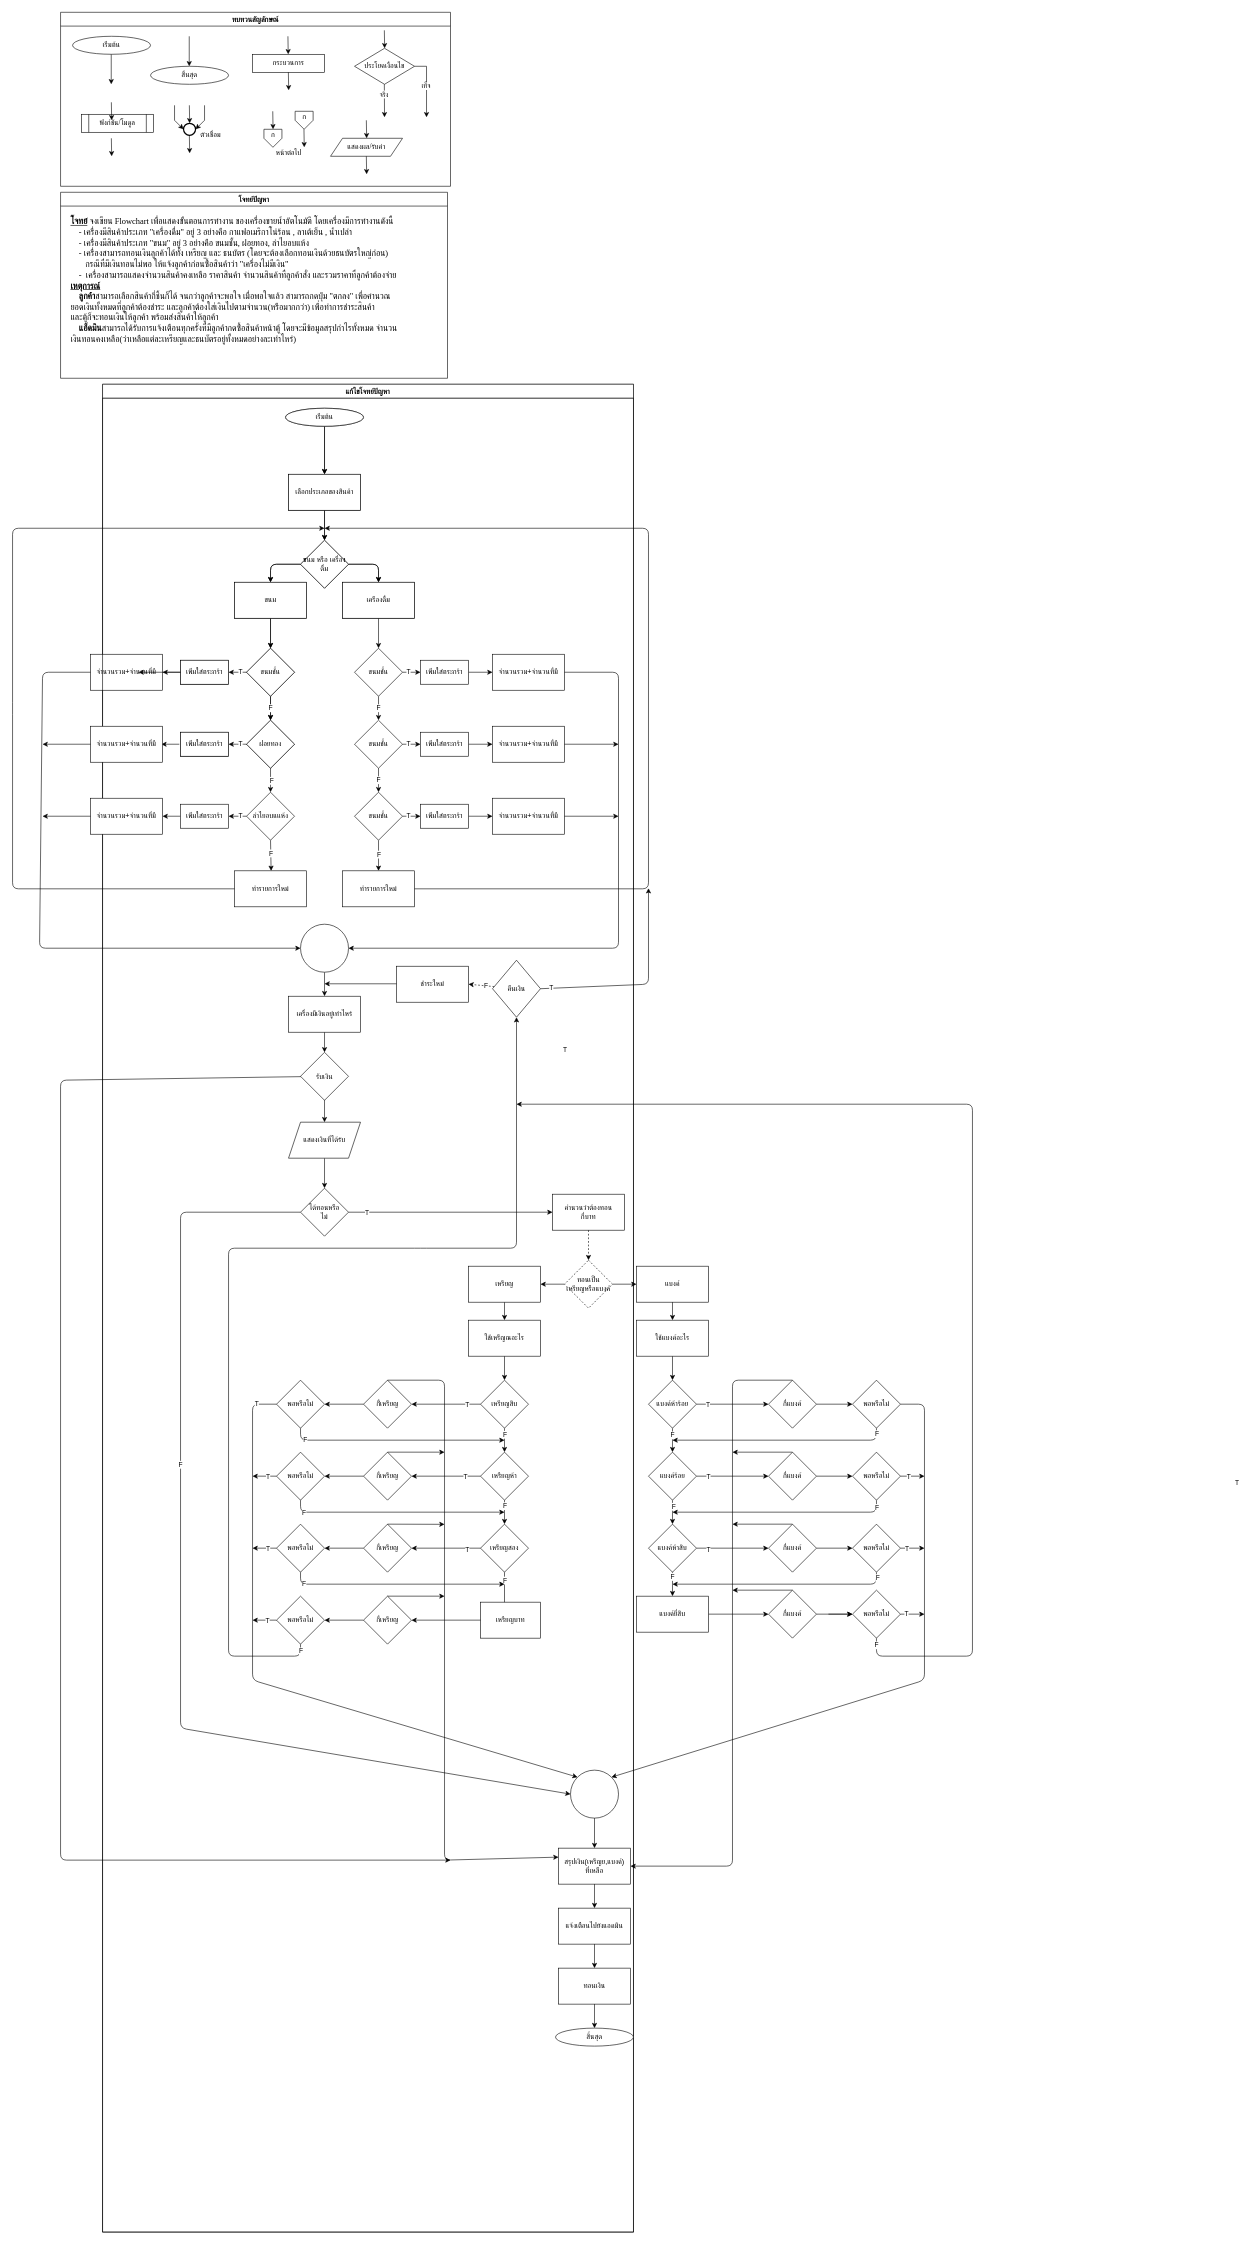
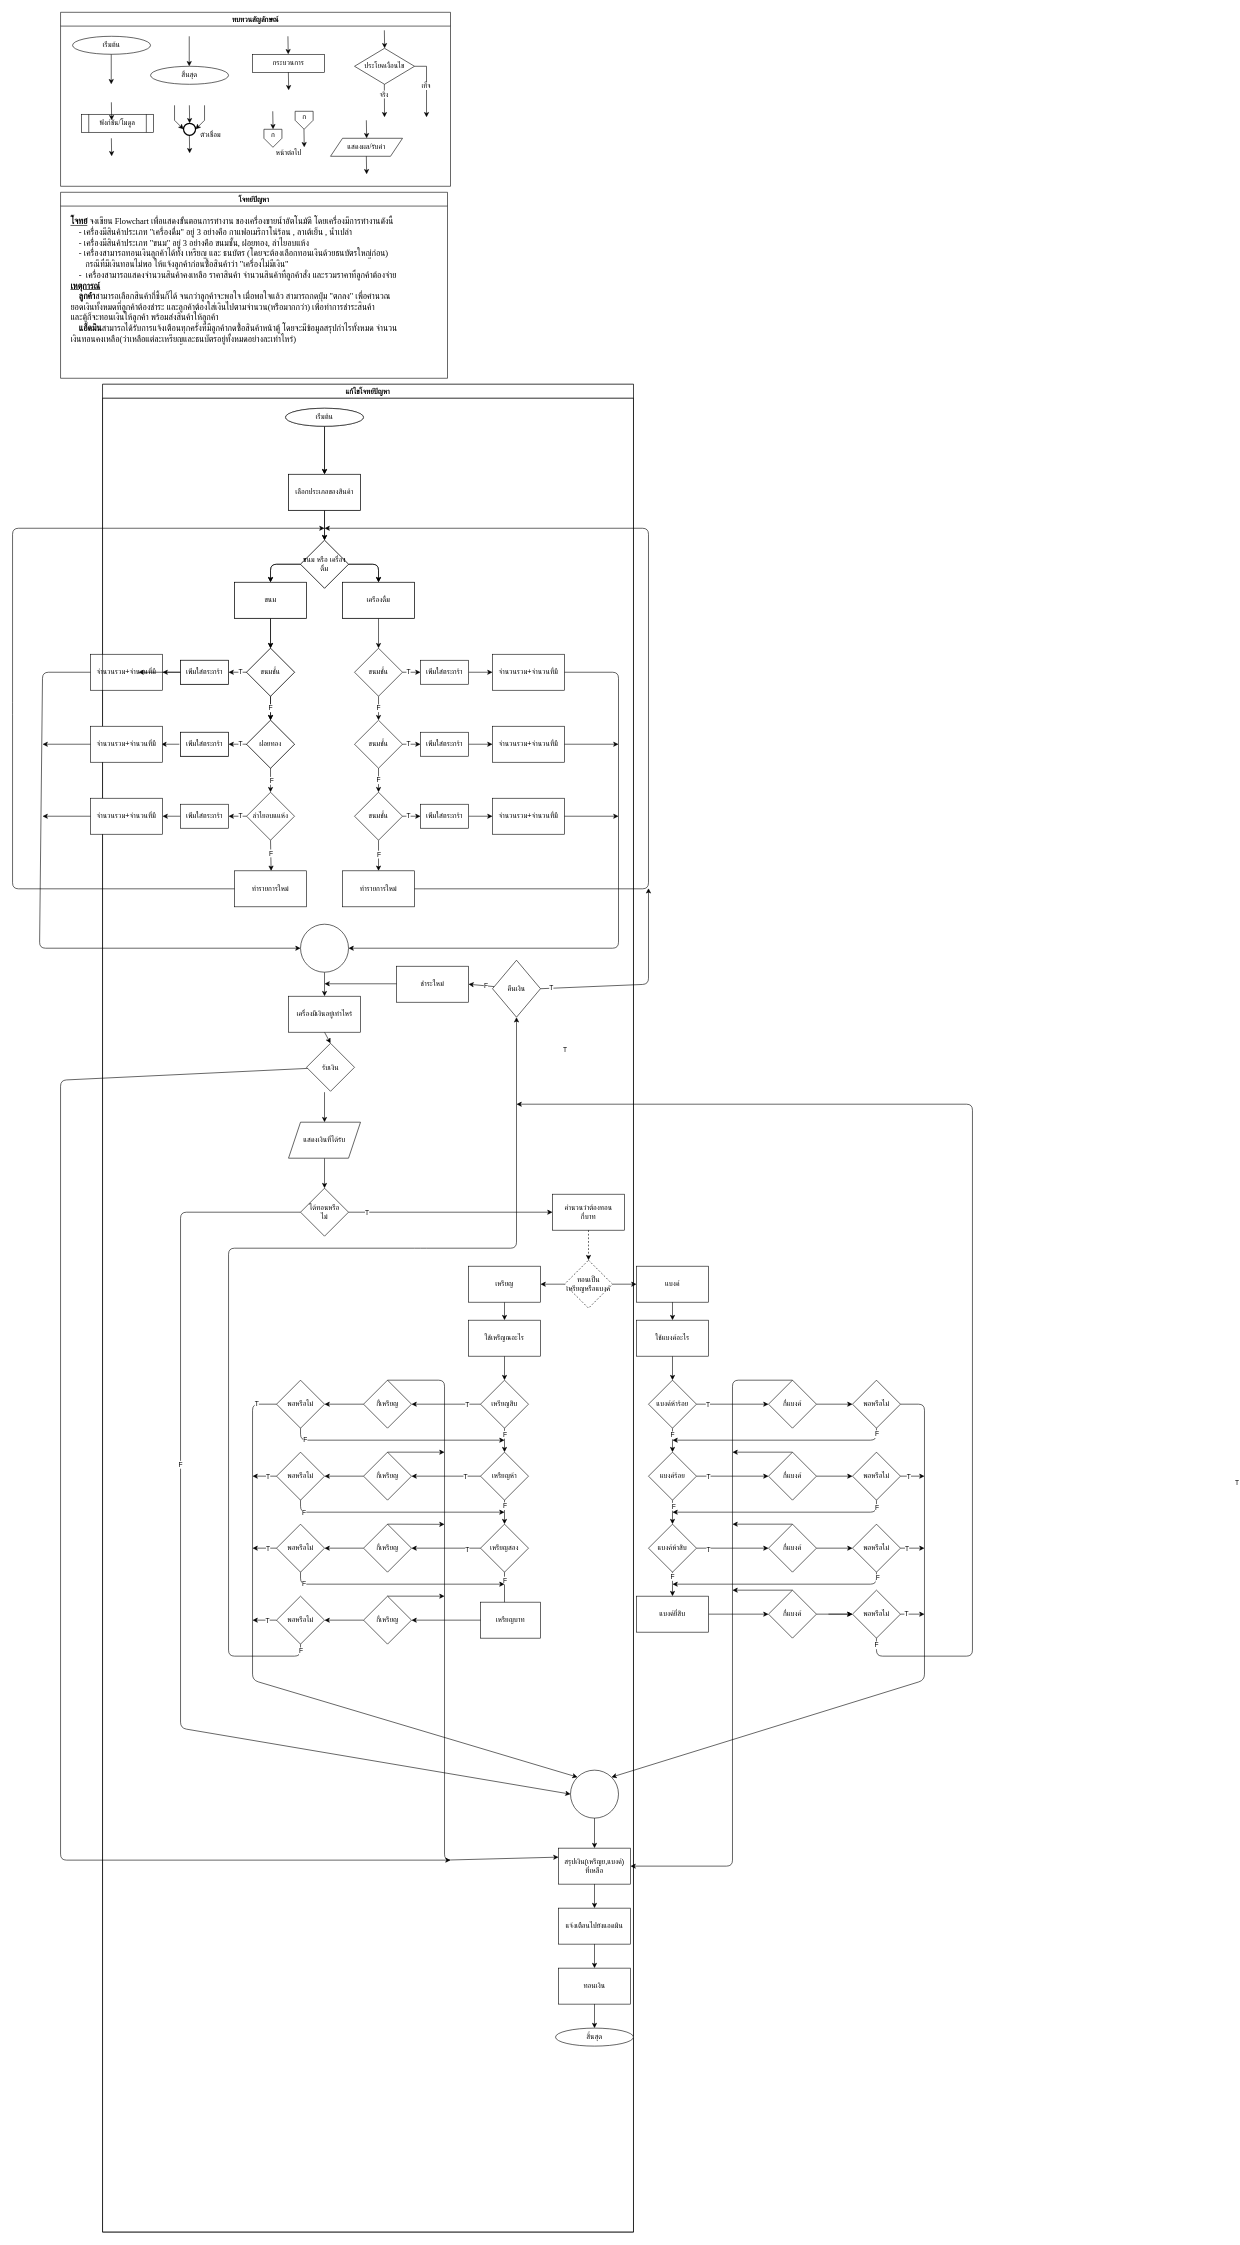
edge "คืนเงิน" -> "ชำระใหม่": style dashed -> solid
node "รับเงิน": moved (324, 1076) -> (330, 1067)
